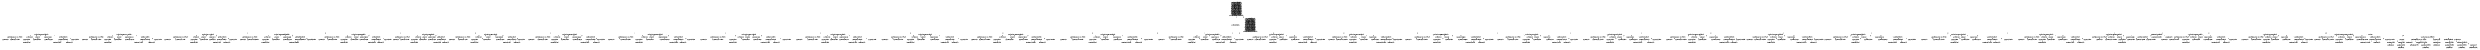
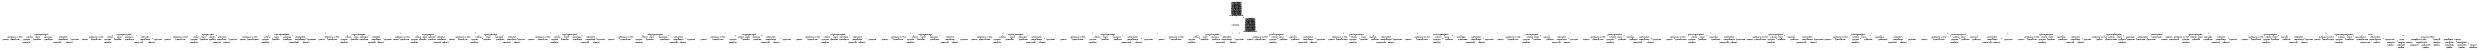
node "6:CtTypeReferenceImpl@Class": added
